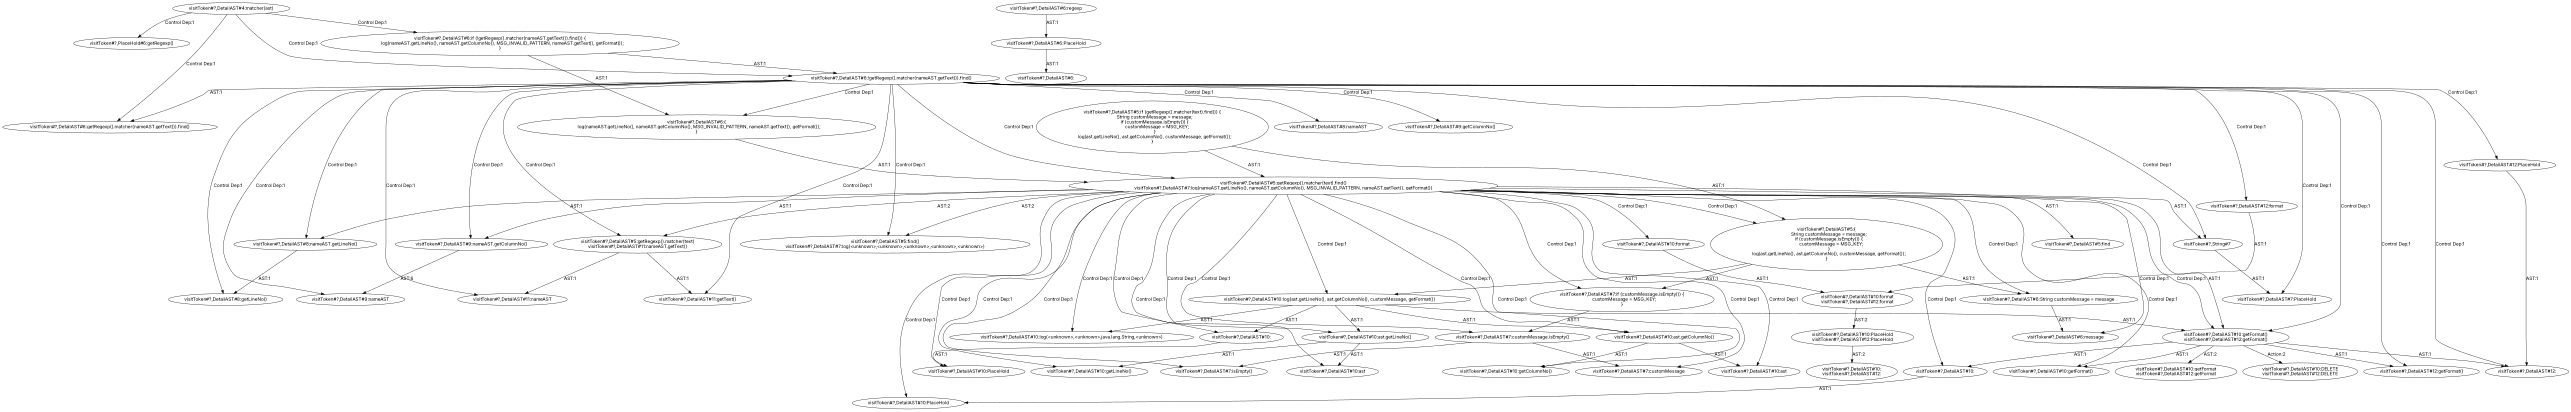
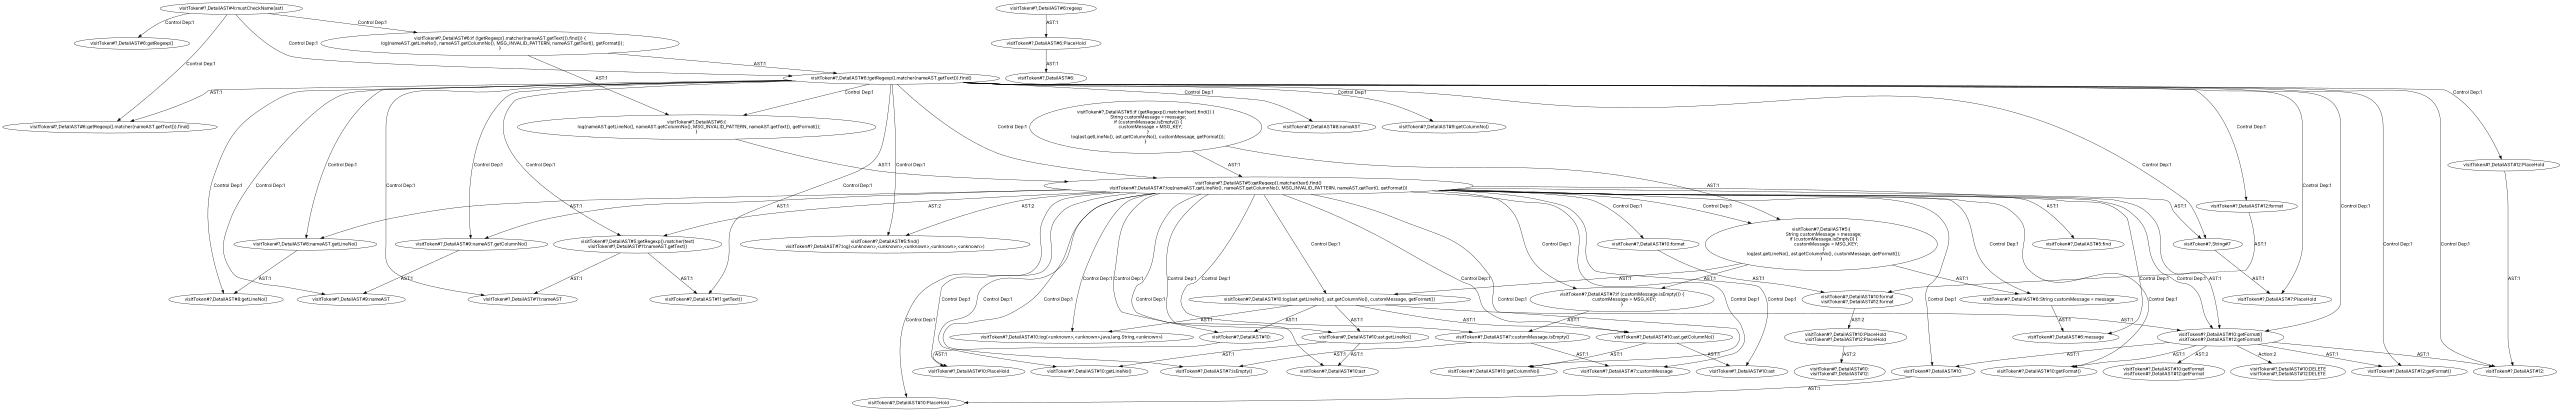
node "visitToken#?,DetailAST#4:matcher(ast)": label "visitToken#?,DetailAST#4:matcher(ast)" -> "visitToken#?,DetailAST#4:mustCheckName(ast)"
node "visitToken#?,PlaceHold#6:getRegexp()": label "visitToken#?,PlaceHold#6:getRegexp()" -> "visitToken#?,DetailAST#6:getRegexp()"
edge "visitToken#?,DetailAST#9:nameAST.getColumnNo()" -> "visitToken#?,DetailAST#9:nameAST": label "AST:6" -> "AST:1"
